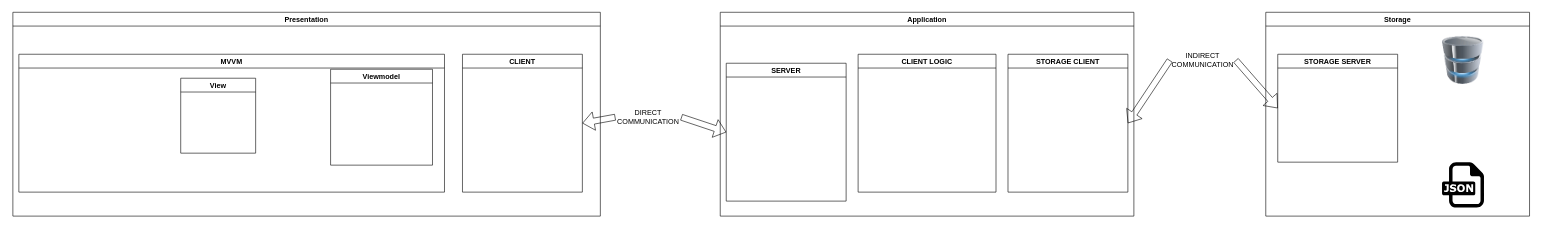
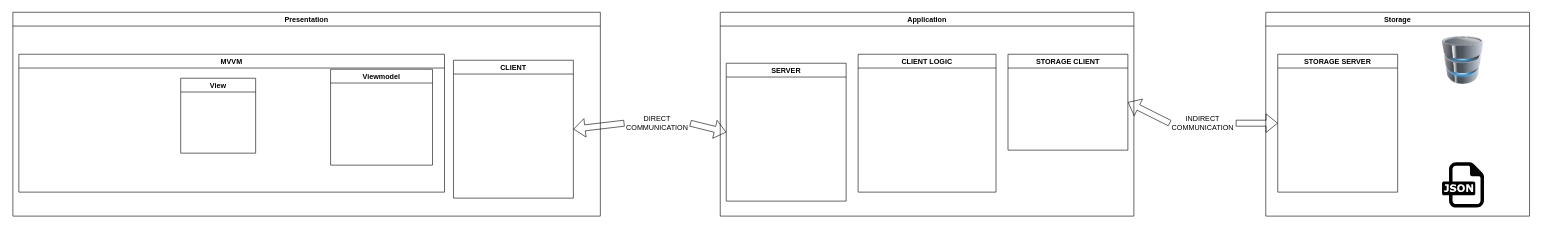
node "INDIRECT COMMUNICATION": moved (1203, 60) -> (1203, 123)
node "STORAGE SERVER": size 120x108 -> 120x138
node "DIRECT COMMUNICATION": moved (648, 117) -> (657, 123)
node "CLIENT": moved (522, 123) -> (513, 129)
node "STORAGE CLIENT": size 120x138 -> 120x96
